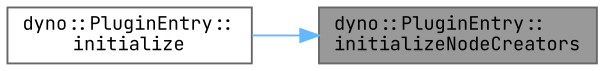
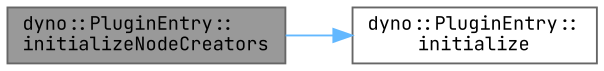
edge "dyno::PluginEntry:: initialize" -> "dyno::PluginEntry:: initializeNodeCreators": reversed
